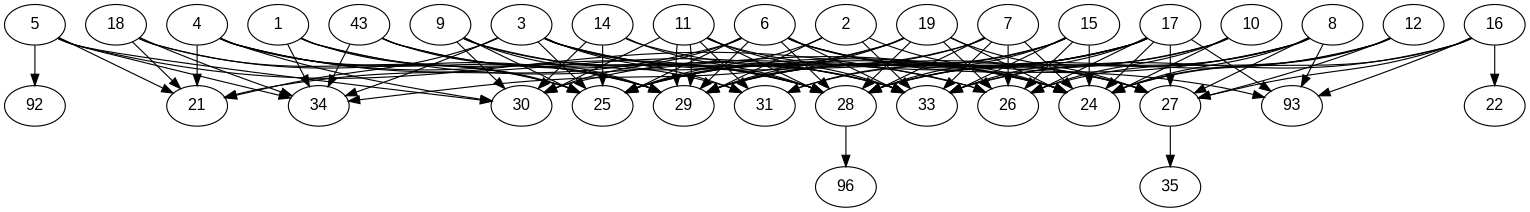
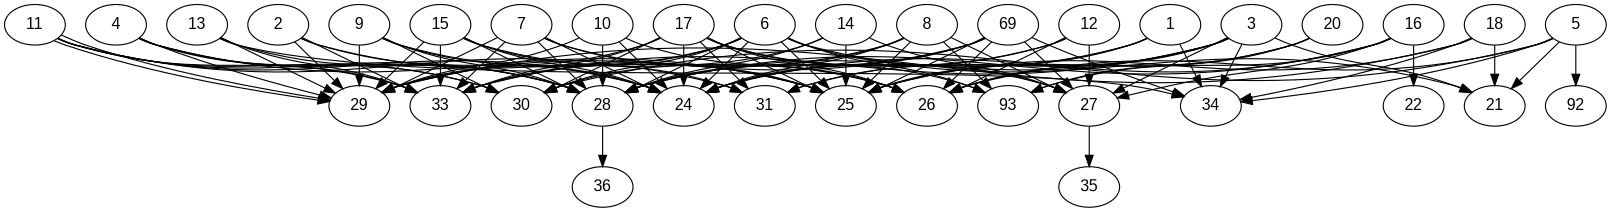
node "43": label "43" -> "13"
node "19": label "19" -> "69"
node "20": added
edge "4" -> "21": removed
edge "16" -> "33": now "16" -> "28"
node "96": label "96" -> "36"
